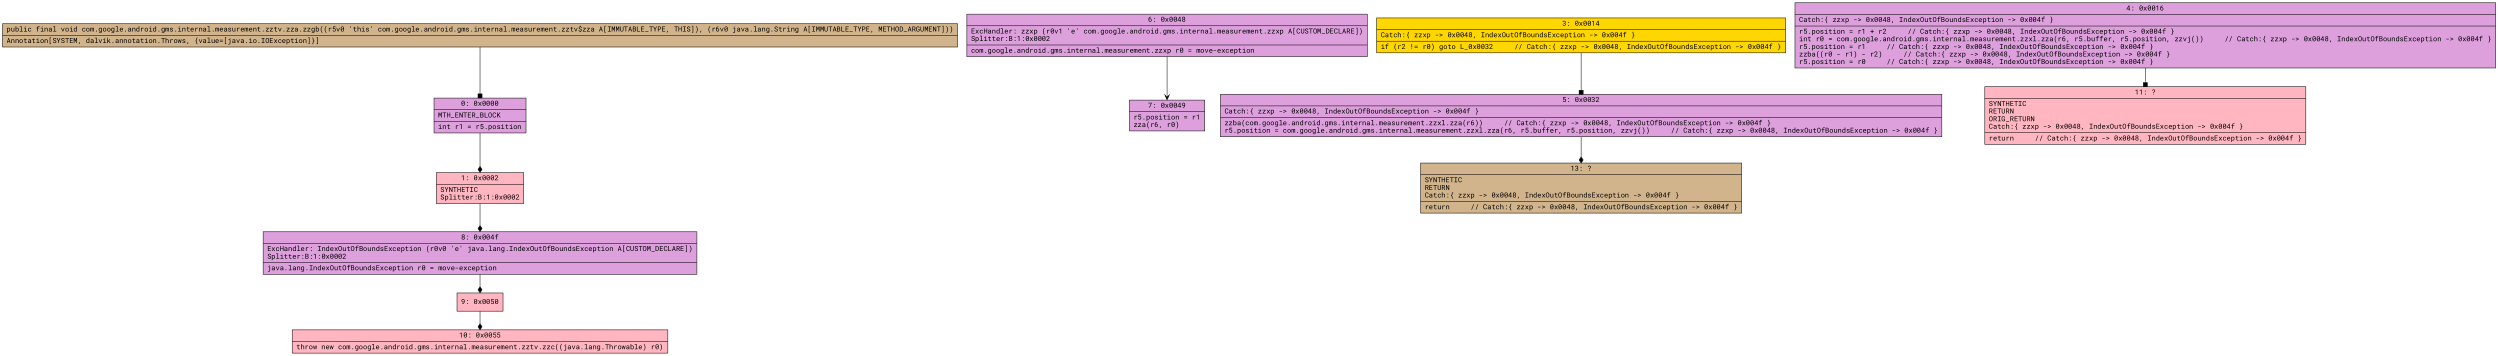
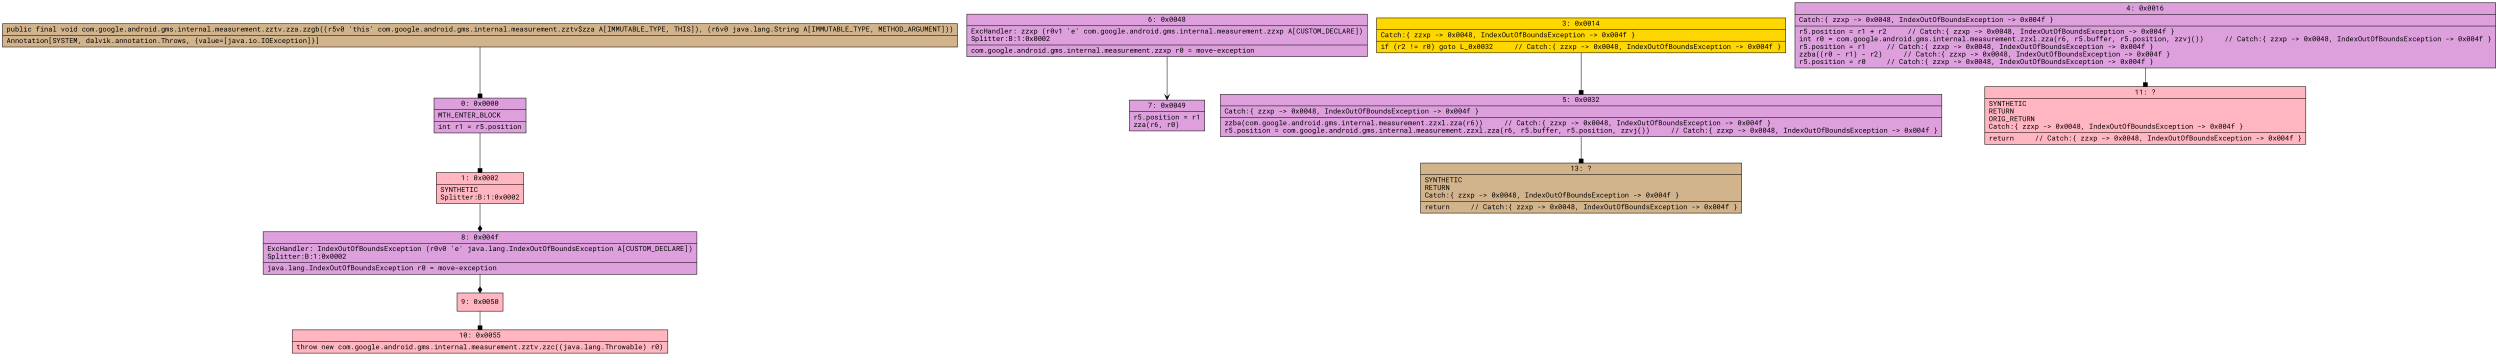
edge "5: 0x0032" -> "13: ?": arrowhead diamond -> box
edge "0: 0x0000" -> "1: 0x0002": arrowhead diamond -> box
edge "9: 0x0050" -> "10: 0x0055": arrowhead diamond -> box
